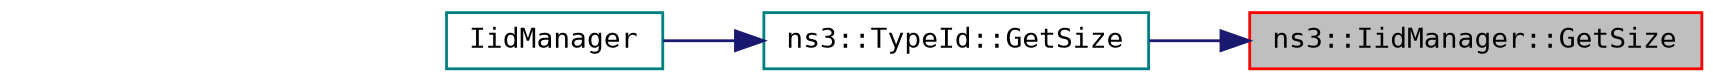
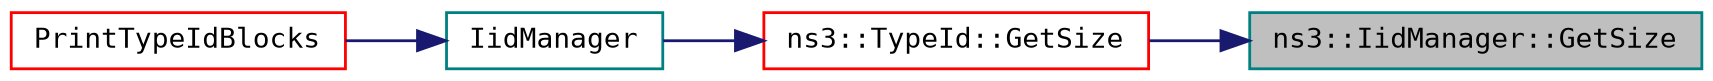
node "PrintTypeIdBlocks": added
node "ns3::TypeId::GetSize": color teal -> red
node "ns3::IidManager::GetSize": color red -> teal
